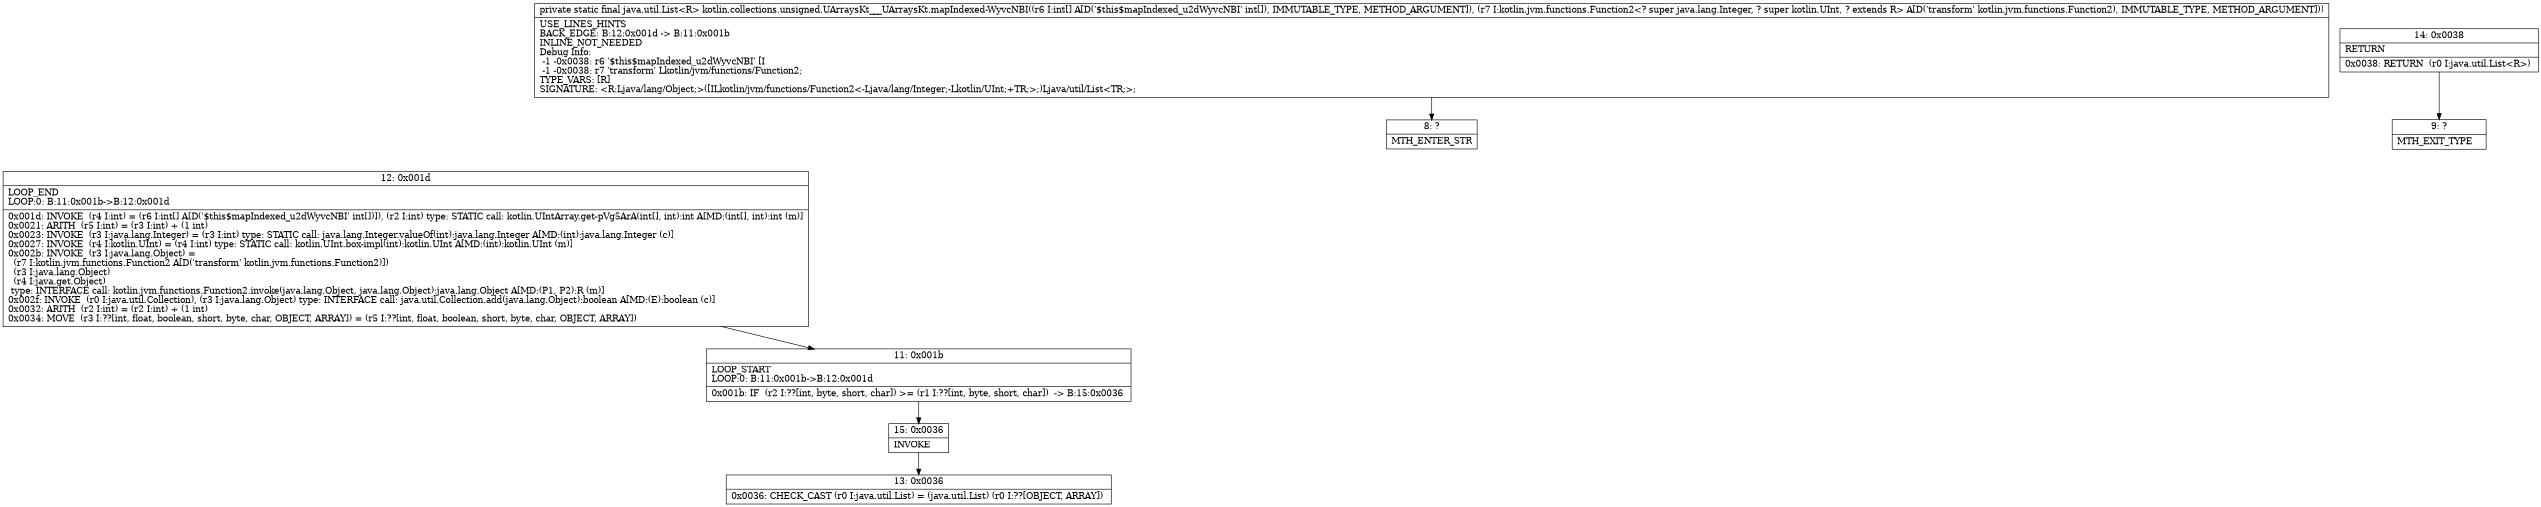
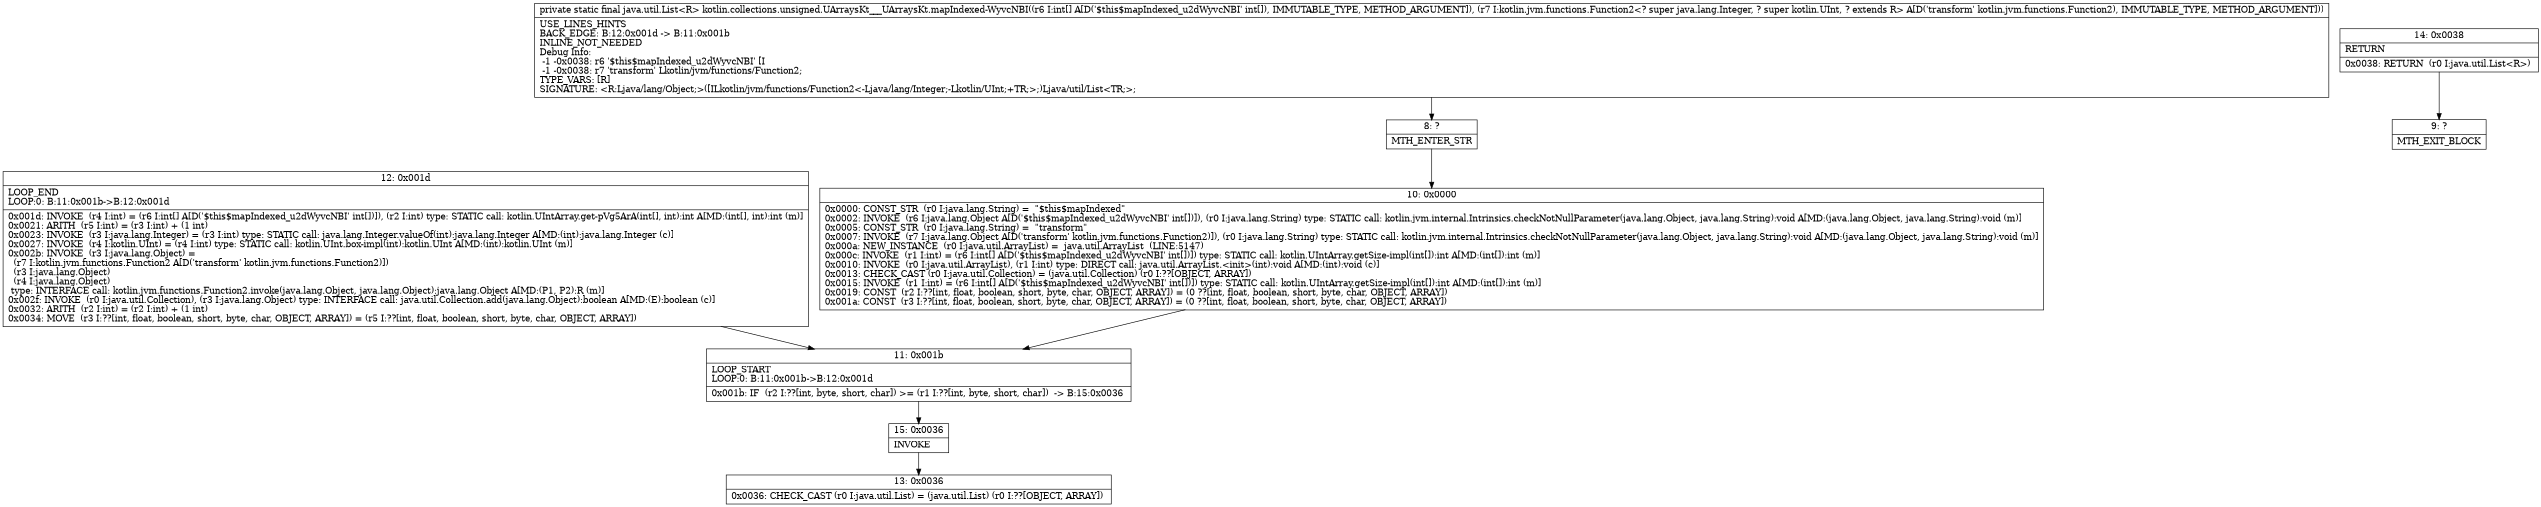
node "9: ?": text "MTH_EXIT_TYPE" -> "MTH_EXIT_BLOCK"
node "10: 0x0000": added
node "12: 0x001d": text "(r4 I:java.get.Object)" -> "(r4 I:java.lang.Object)"
